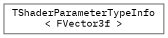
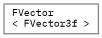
node "TShaderParameterTypeInfo < FVector3f >": label "TShaderParameterTypeInfo < FVector3f >" -> "FVector < FVector3f >"
